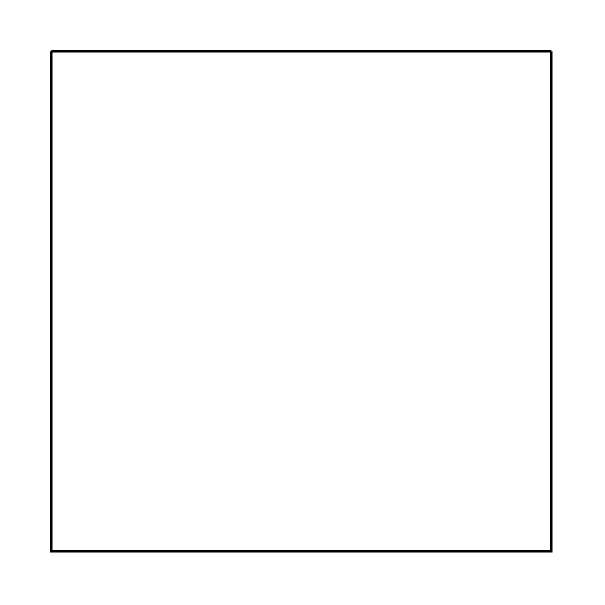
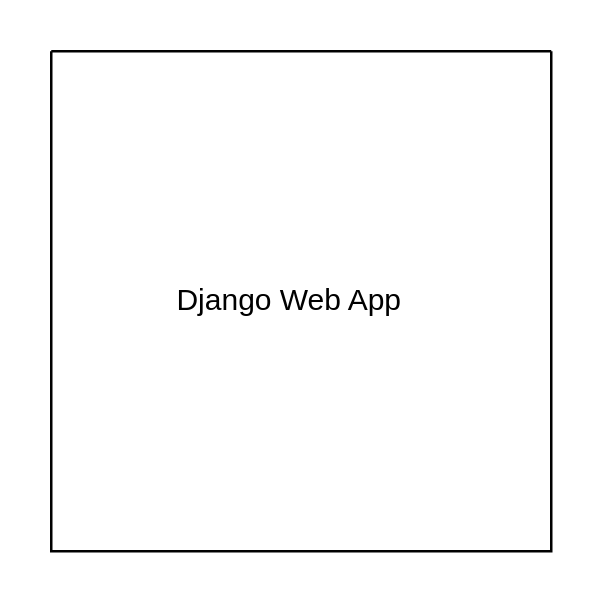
node "Django Web App": added
